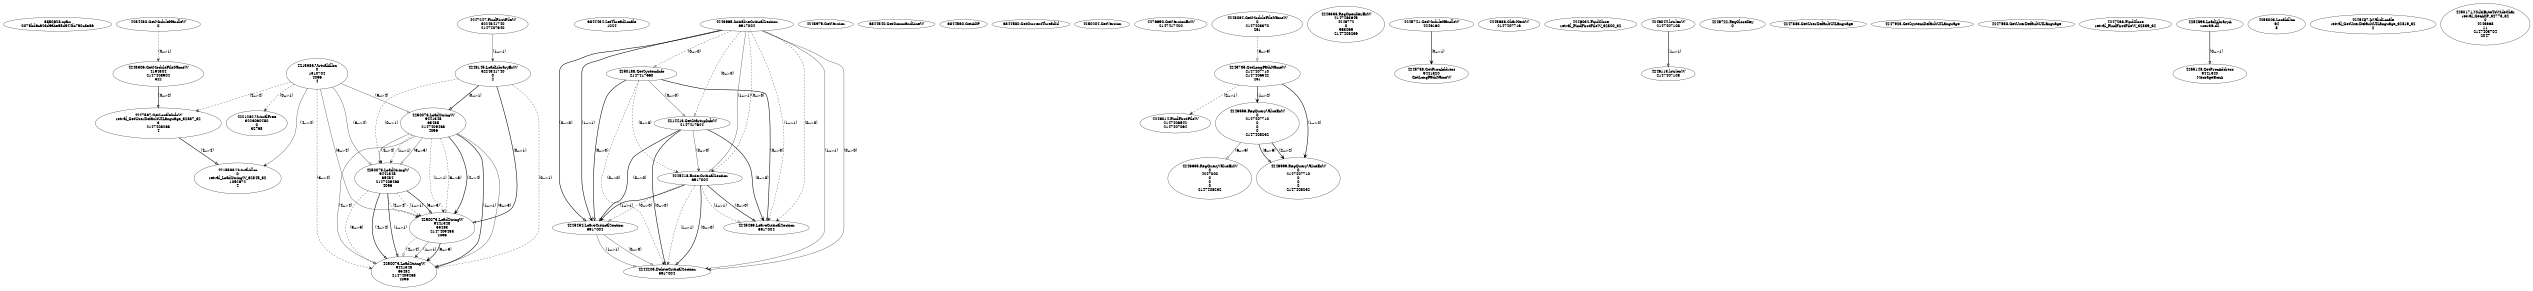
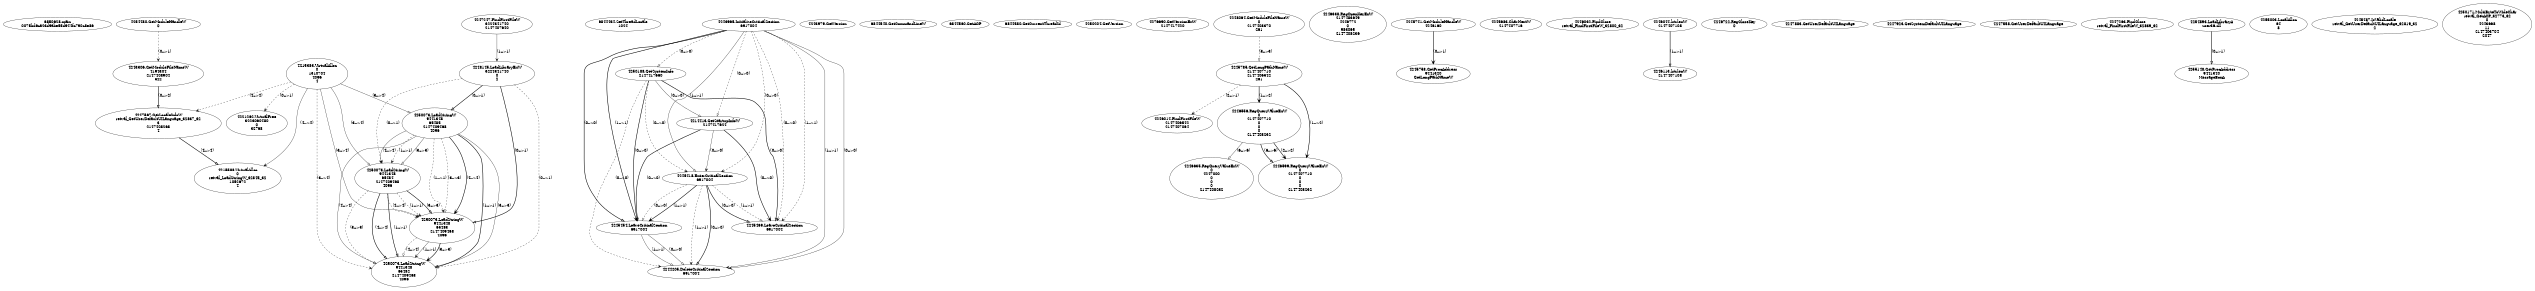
edge "4214413.GetStartupInfoW 2147417624" -> "4244205.DeleteCriticalSection 6917004": removed, label "(0-->0)"
